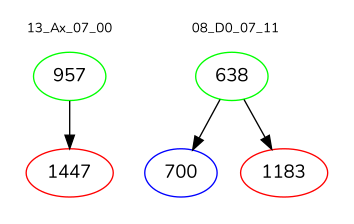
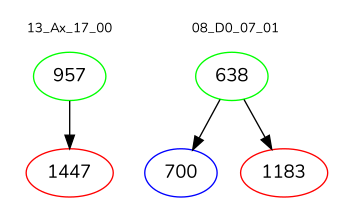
cluster "13_Ax_07_00": label "13_Ax_07_00" -> "13_Ax_17_00"
cluster "08_D0_07_11": label "08_D0_07_11" -> "08_D0_07_01"
